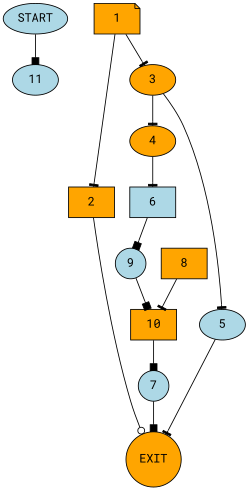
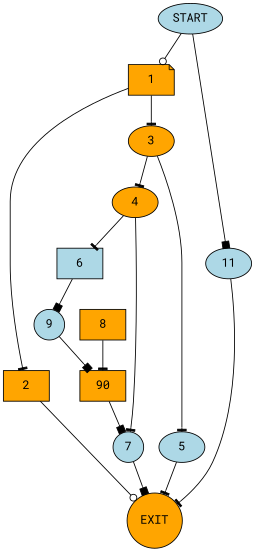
edge "START" -> "1": added
edge "4" -> "7": added
node "10": label "10" -> "90"
edge "11" -> "EXIT": added
